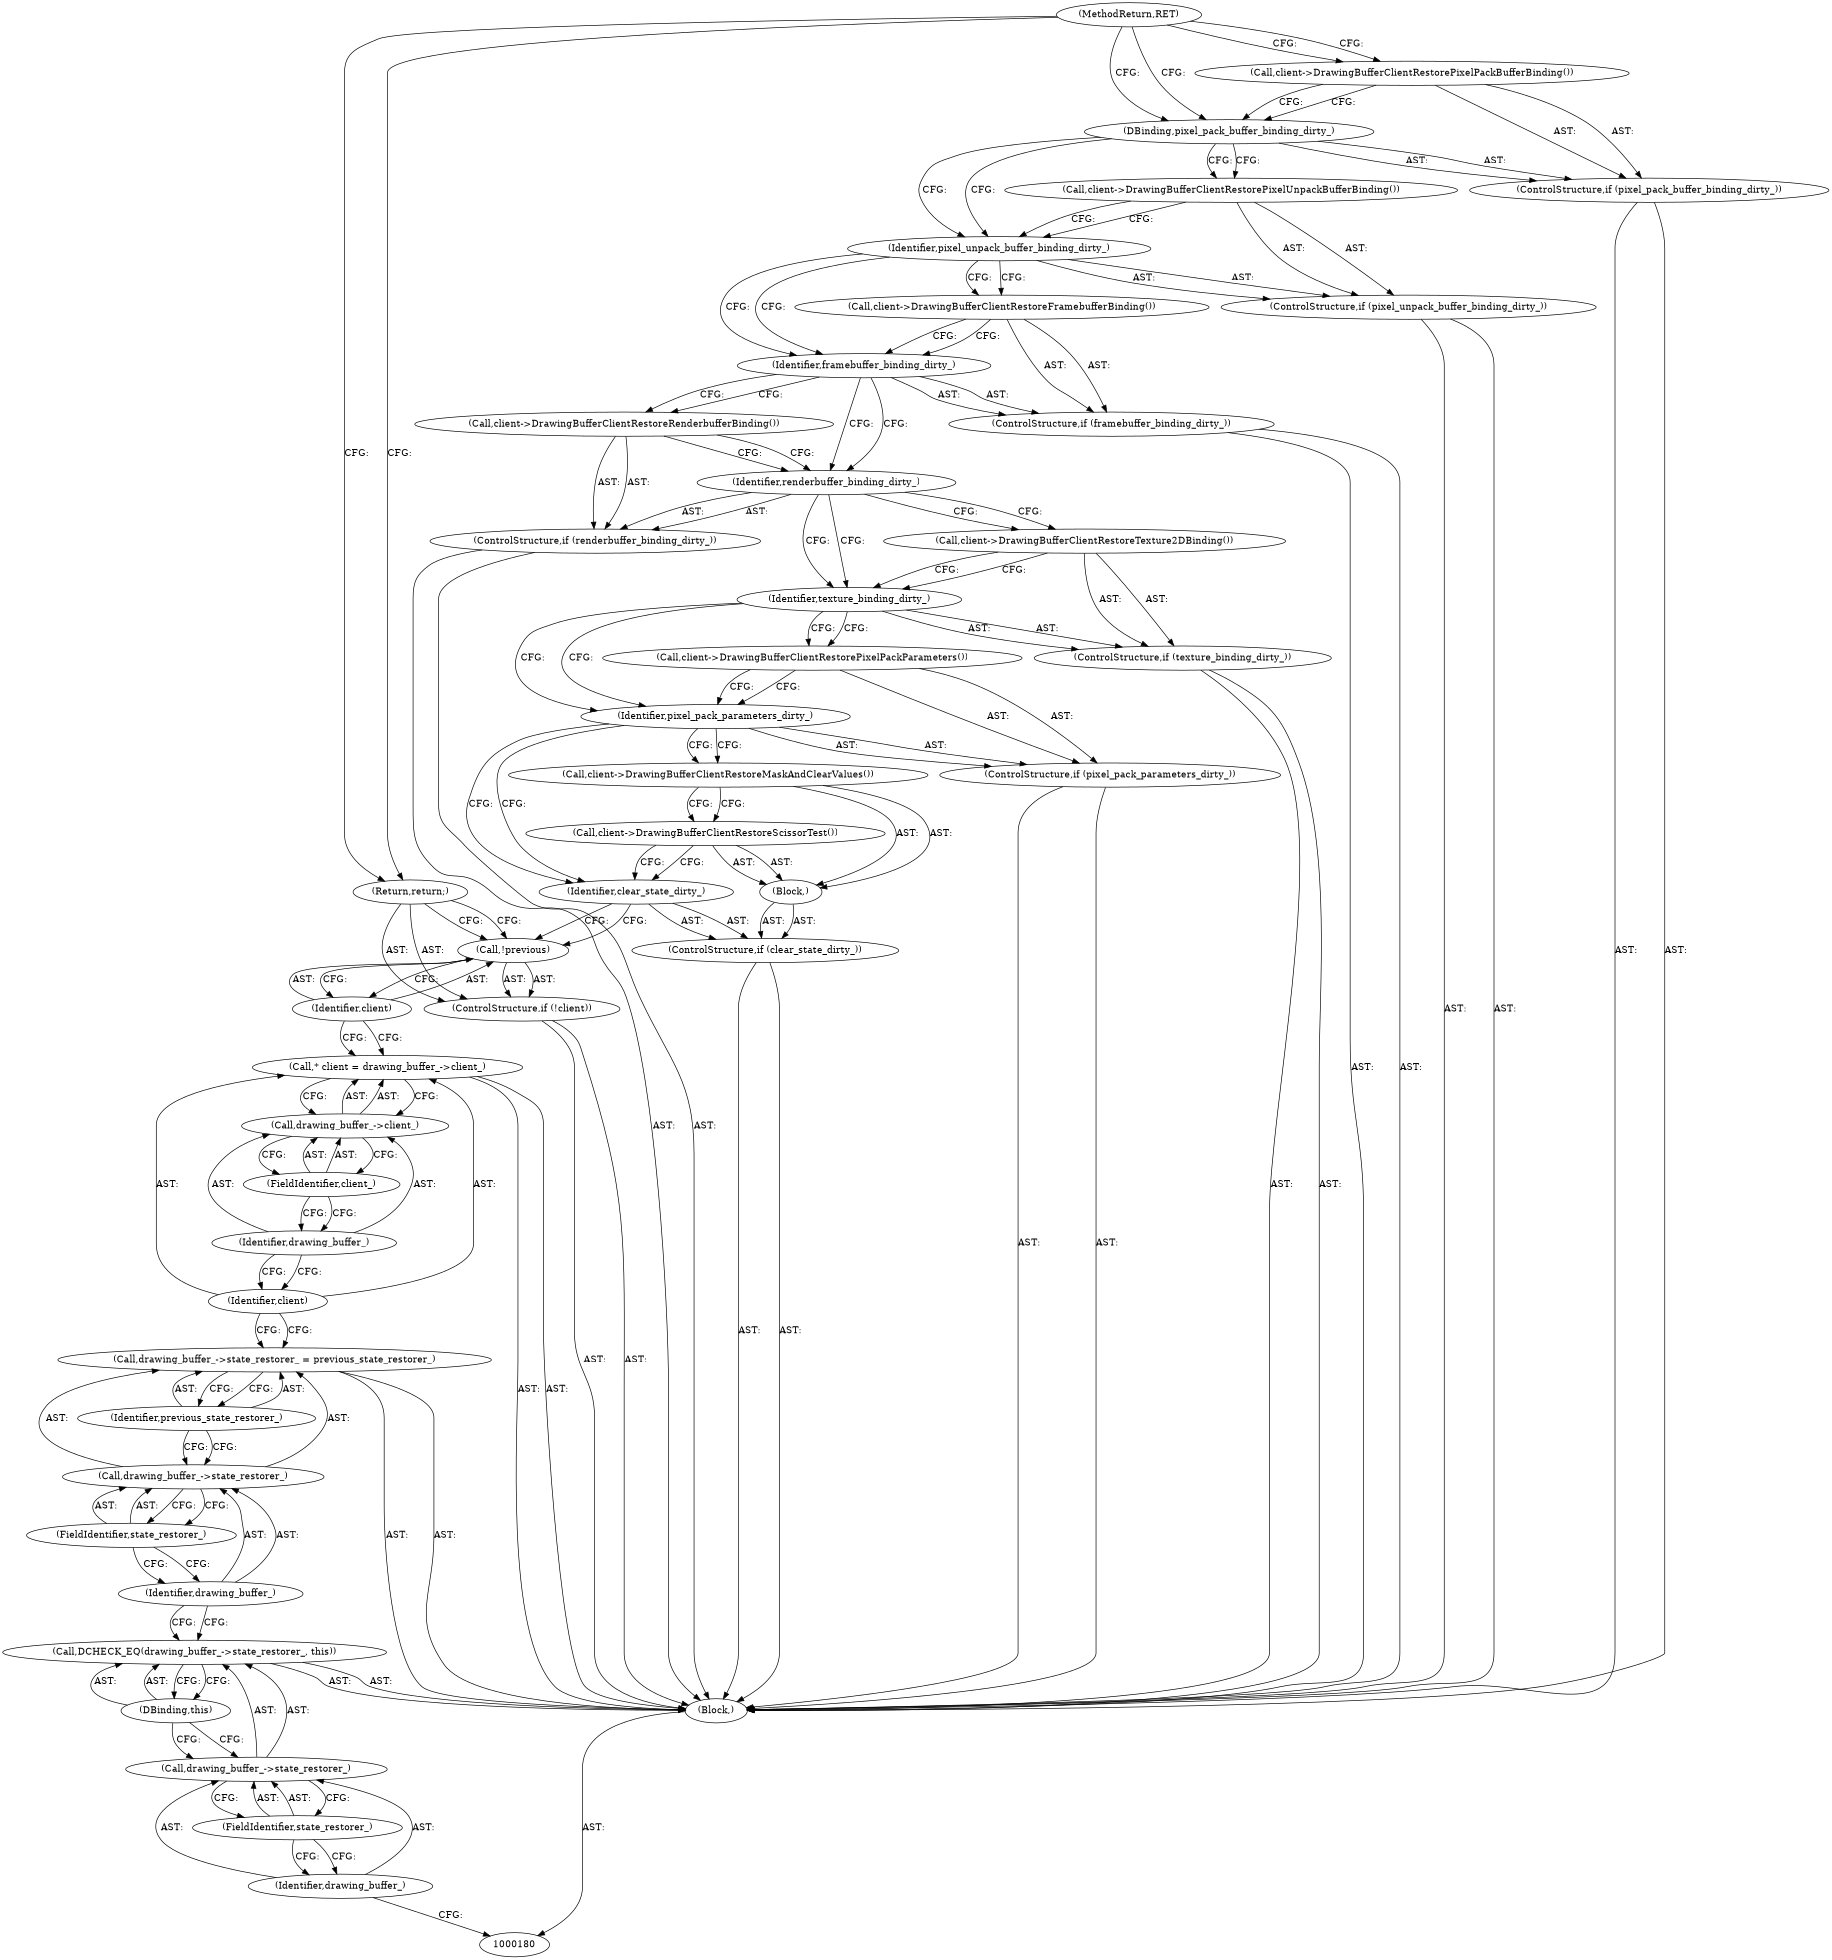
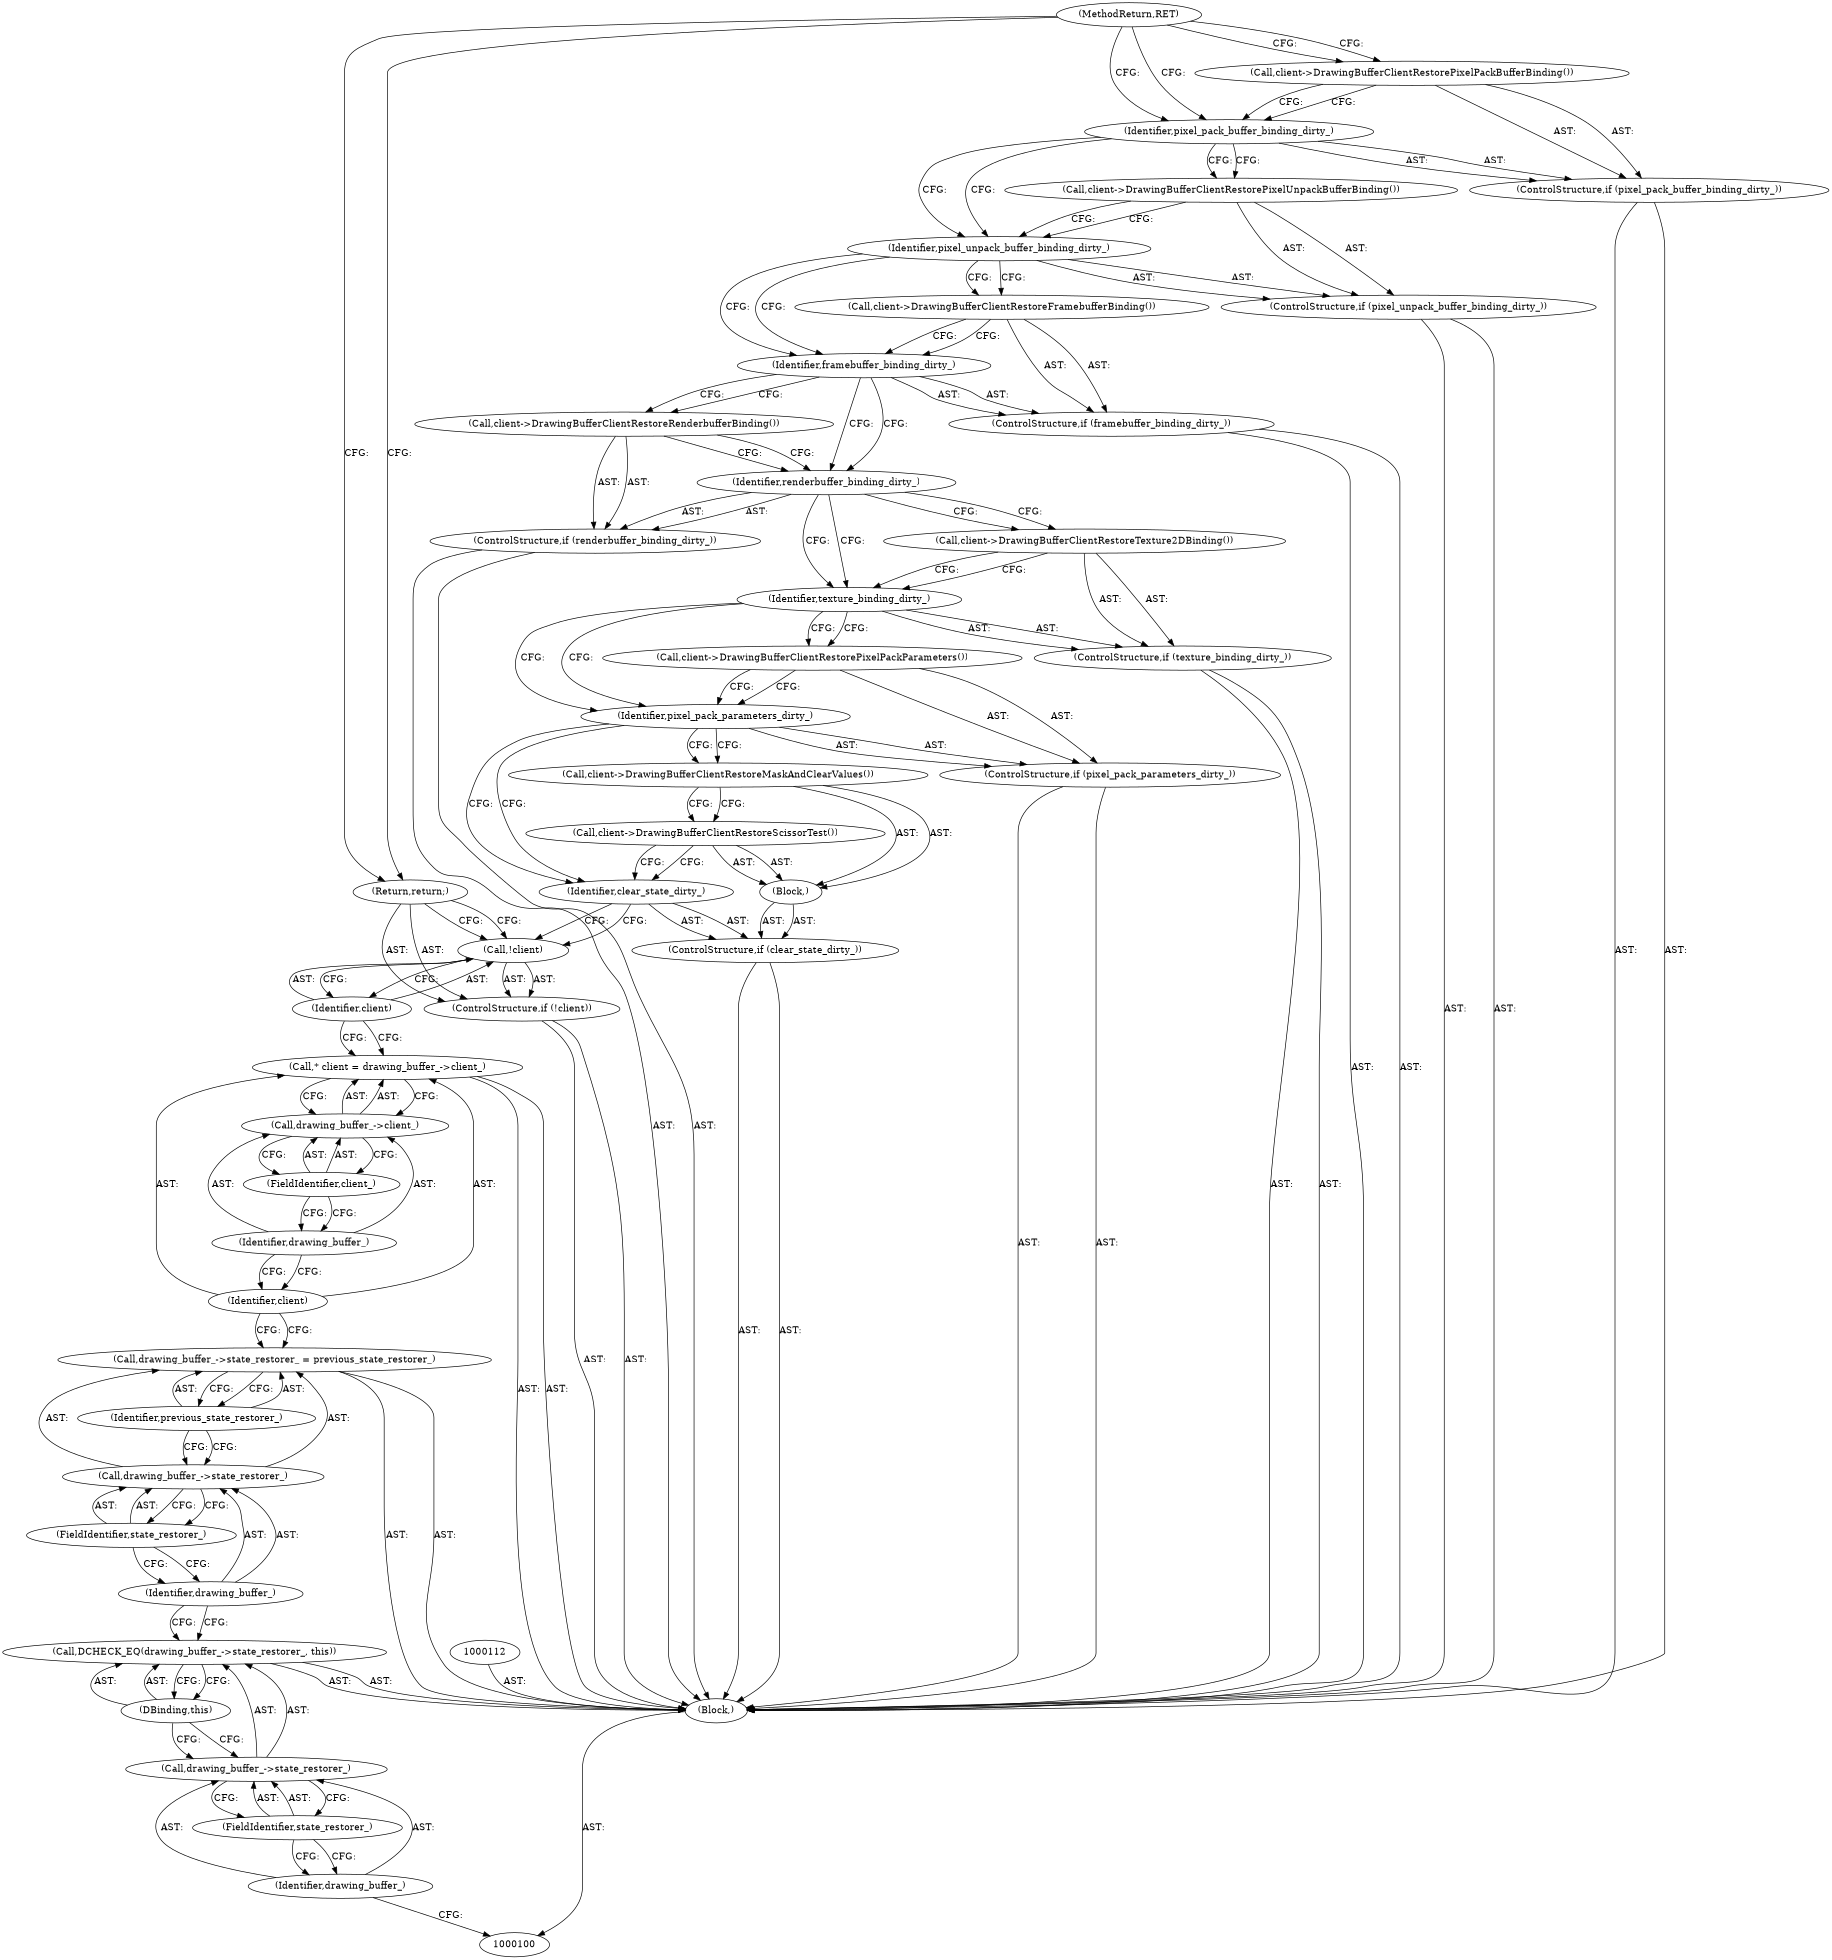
node "(DBinding,pixel_pack_buffer_binding_dirty_)": label "(DBinding,pixel_pack_buffer_binding_dirty_)" -> "(Identifier,pixel_pack_buffer_binding_dirty_)"
node "(Call,!previous)": label "(Call,!previous)" -> "(Call,!client)"
node "1000112": added
node "1000180": label "1000180" -> "1000100"
